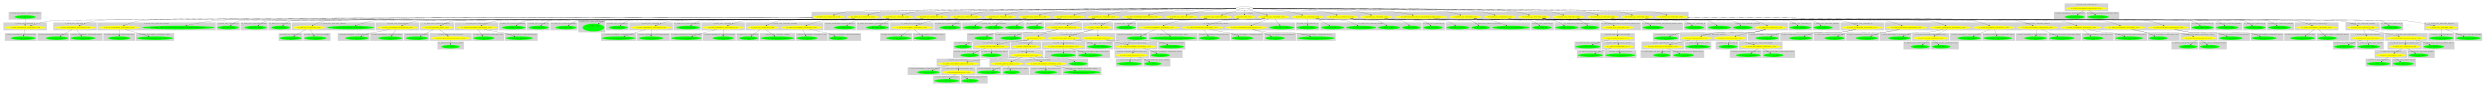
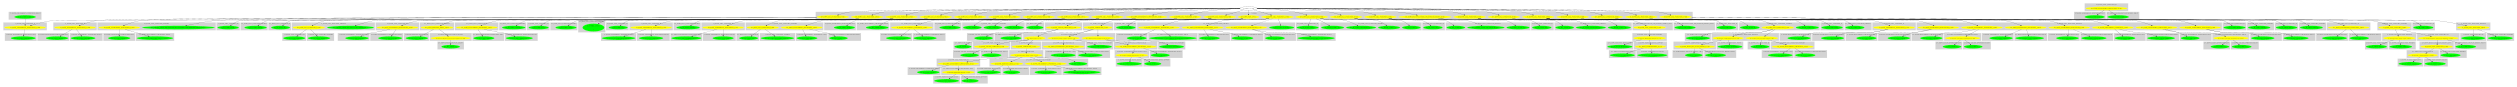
node "NT_ID_17765< var.samp.means >": added
